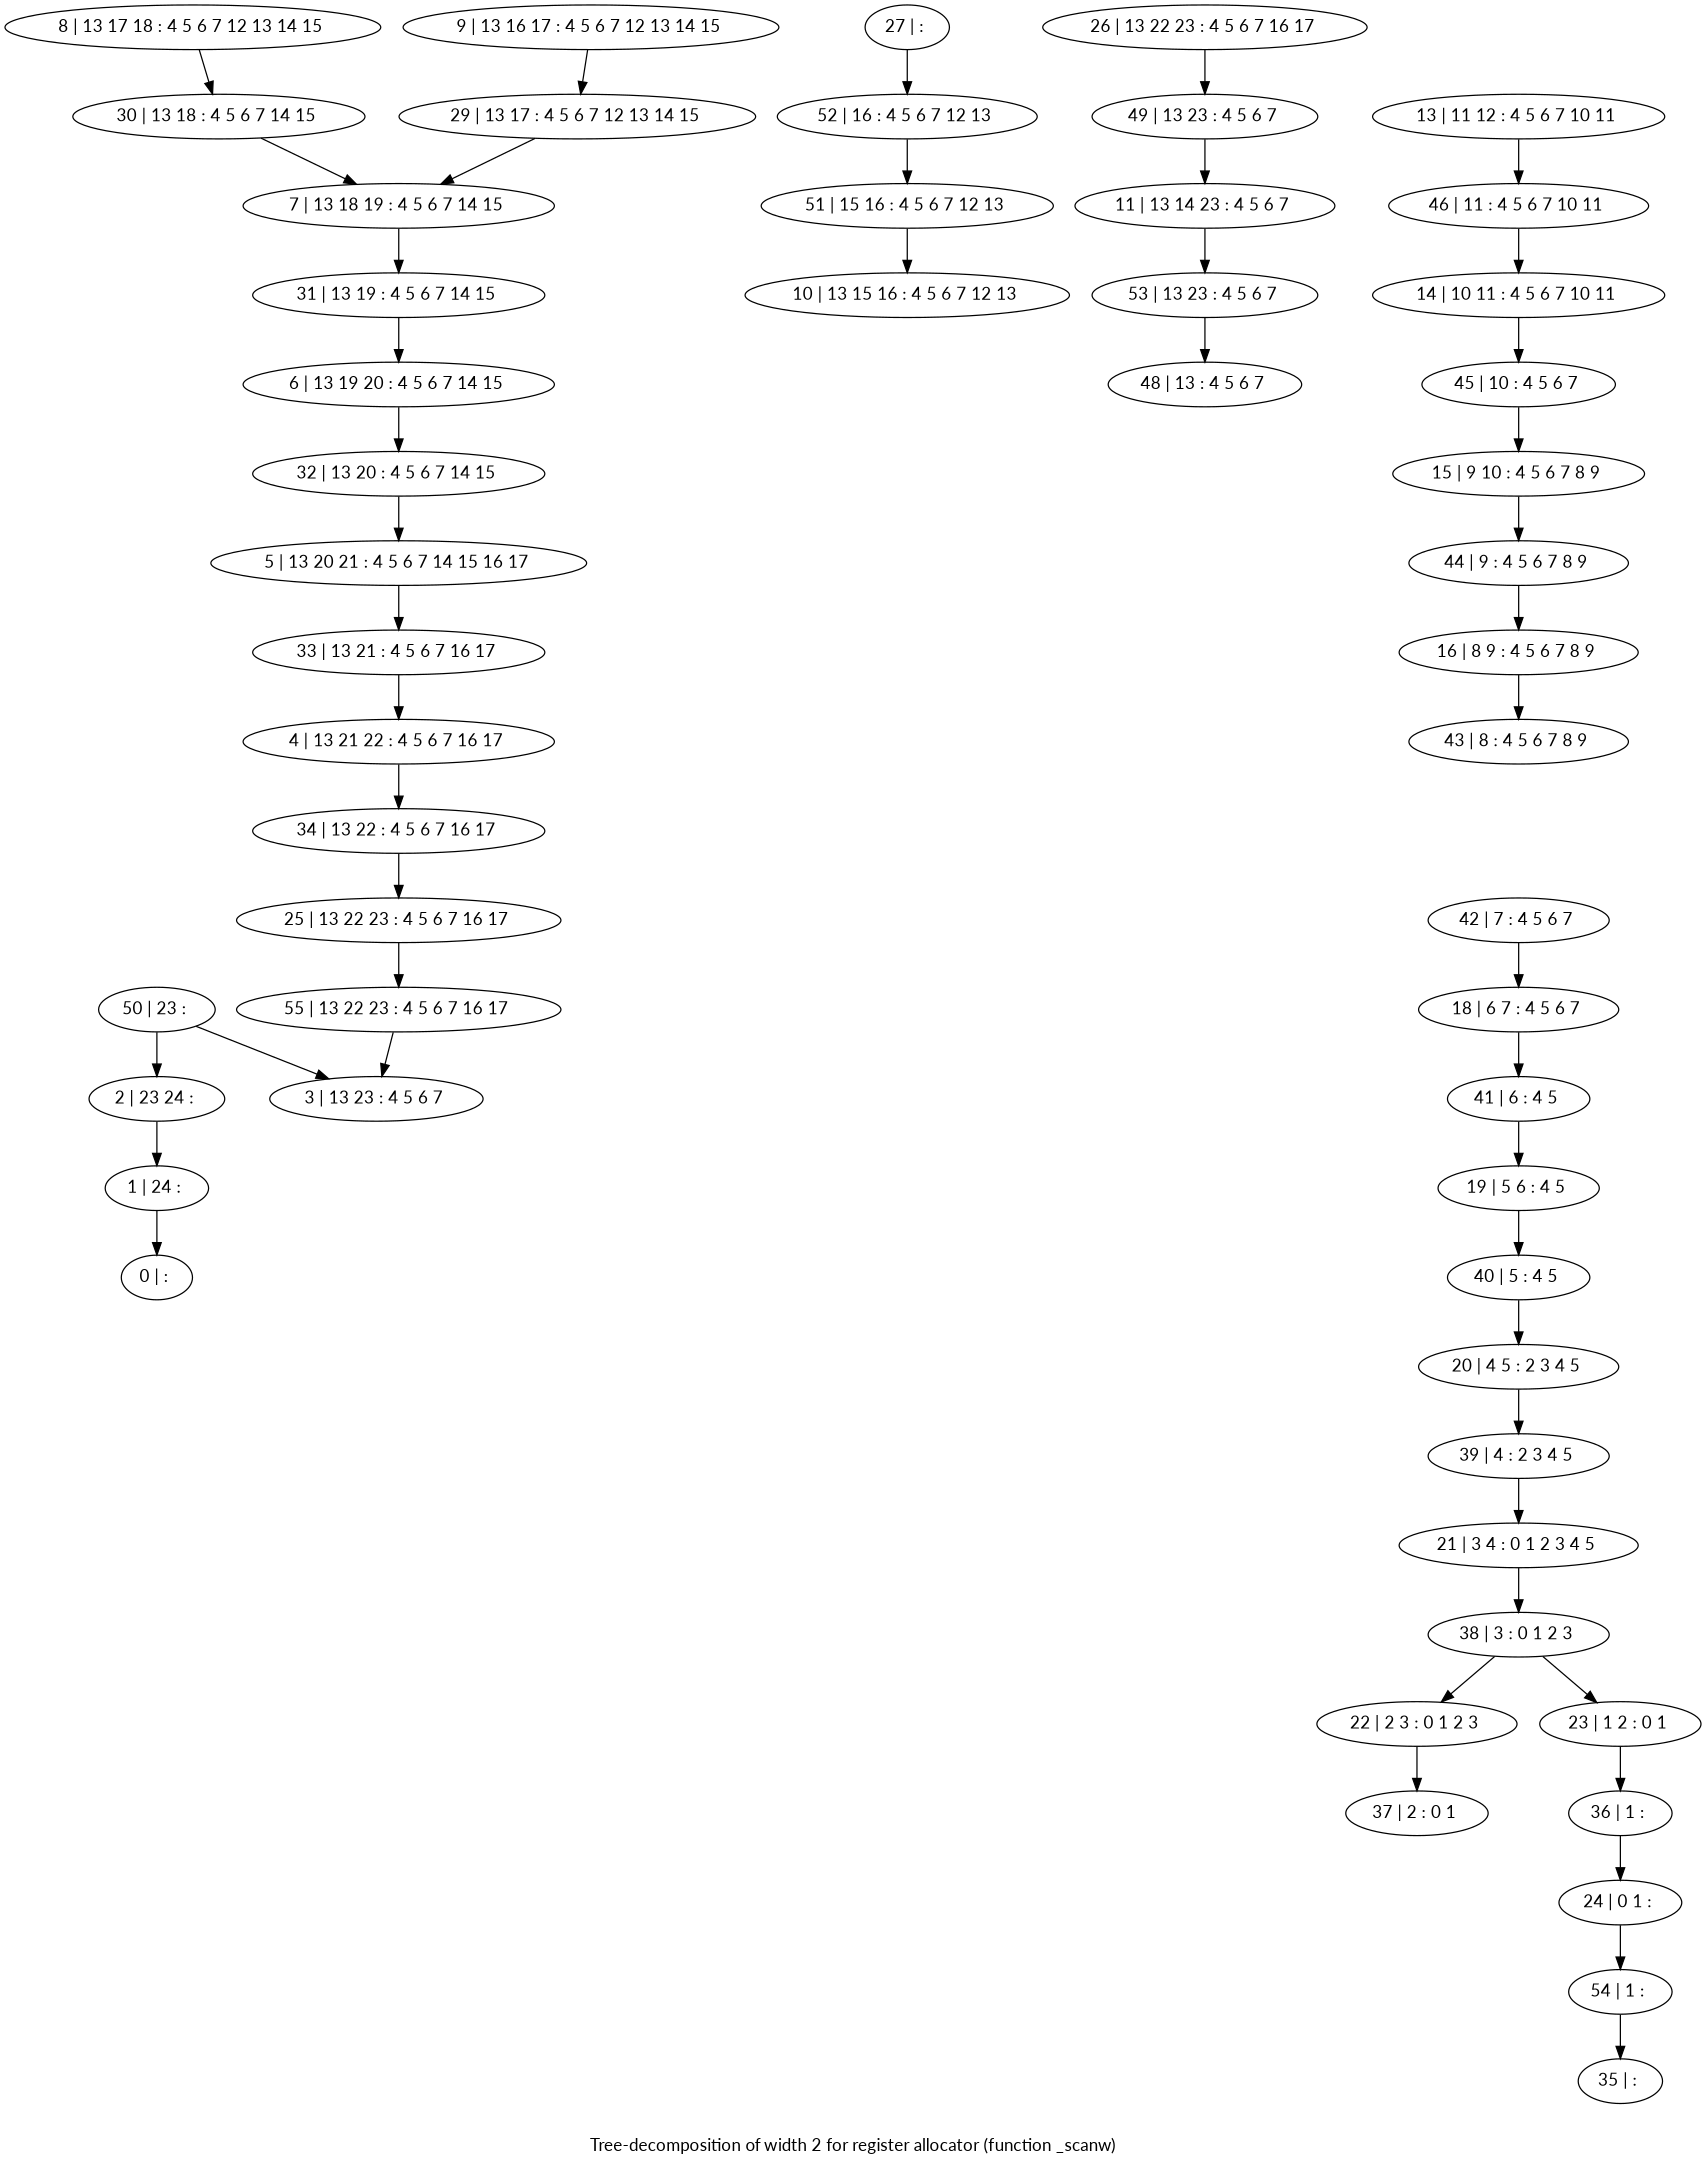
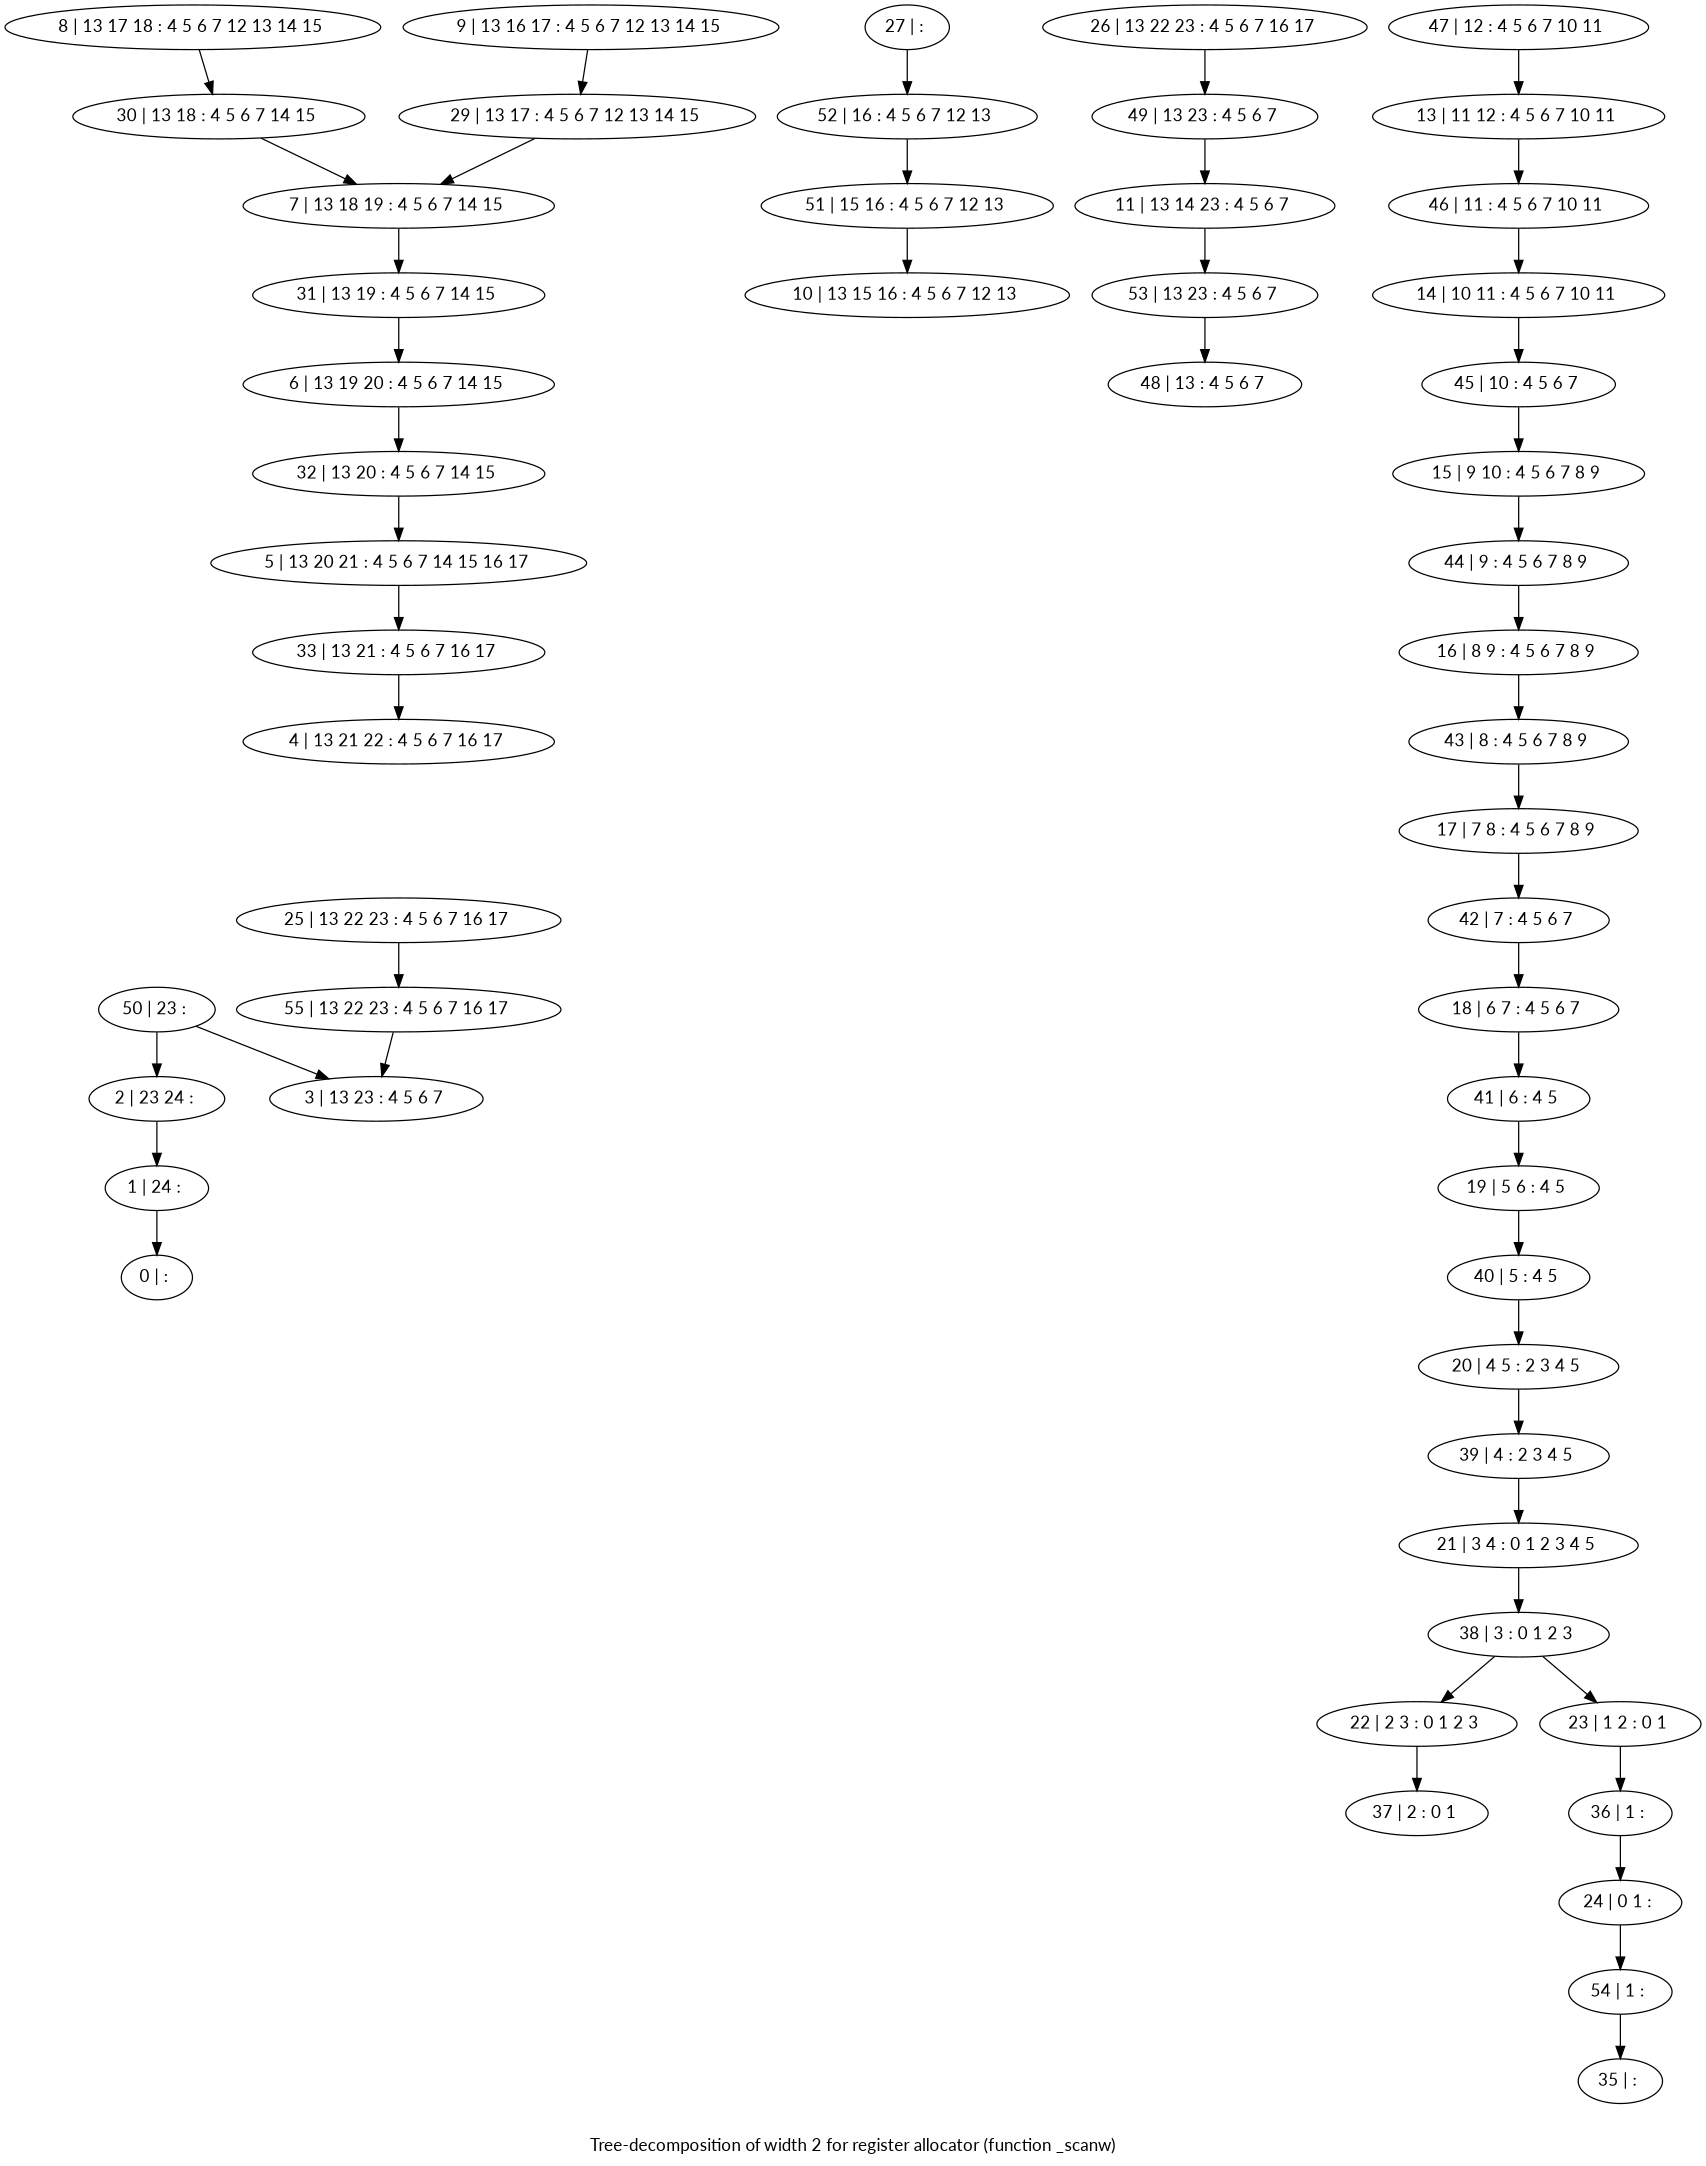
node "47 | 12 : 4 5 6 7 10 11": added
node "34 | 13 22 : 4 5 6 7 16 17": removed
node "17 | 7 8 : 4 5 6 7 8 9": added
